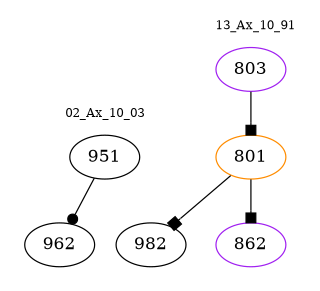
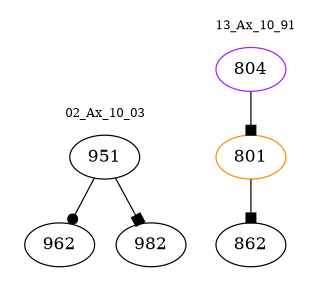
node "803": label "803" -> "804"
edge "801" -> "982": now "951" -> "982"
node "862": color purple -> black
